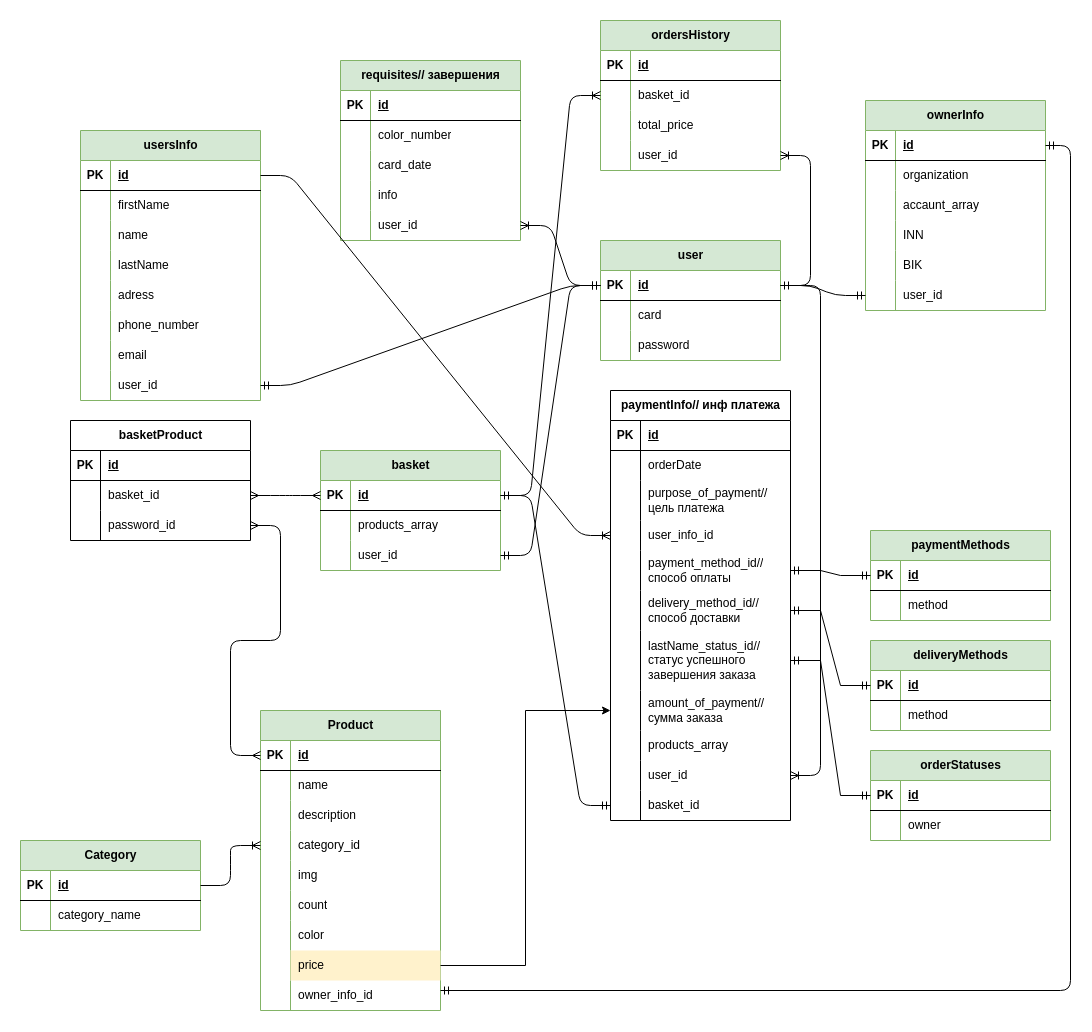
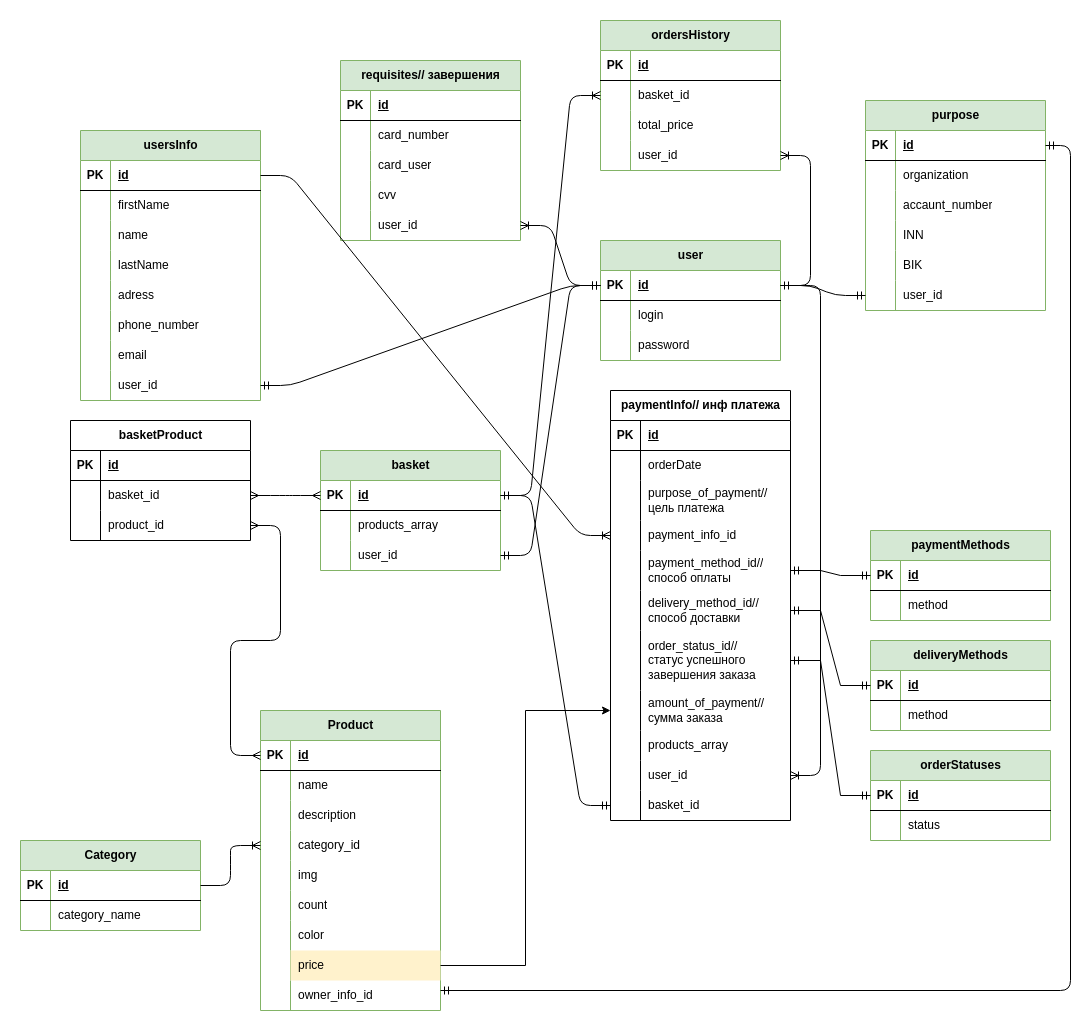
node "ownerInfo": label "ownerInfo" -> "purpose"
node "color_number": label "color_number" -> "card_number"
node "card_date": label "card_date" -> "card_user"
node "info": label "info" -> "cvv"
node "accaunt_array": label "accaunt_array" -> "accaunt_number"
node "card": label "card" -> "login"
node "password_id": label "password_id" -> "product_id"
node "user_info_id": label "user_info_id" -> "payment_info_id"
node "lastName_status_id// статус успешного завершения заказа": label "lastName_status_id// статус успешного завершения заказа" -> "order_status_id// статус успешного завершения заказа"
node "owner": label "owner" -> "status"
